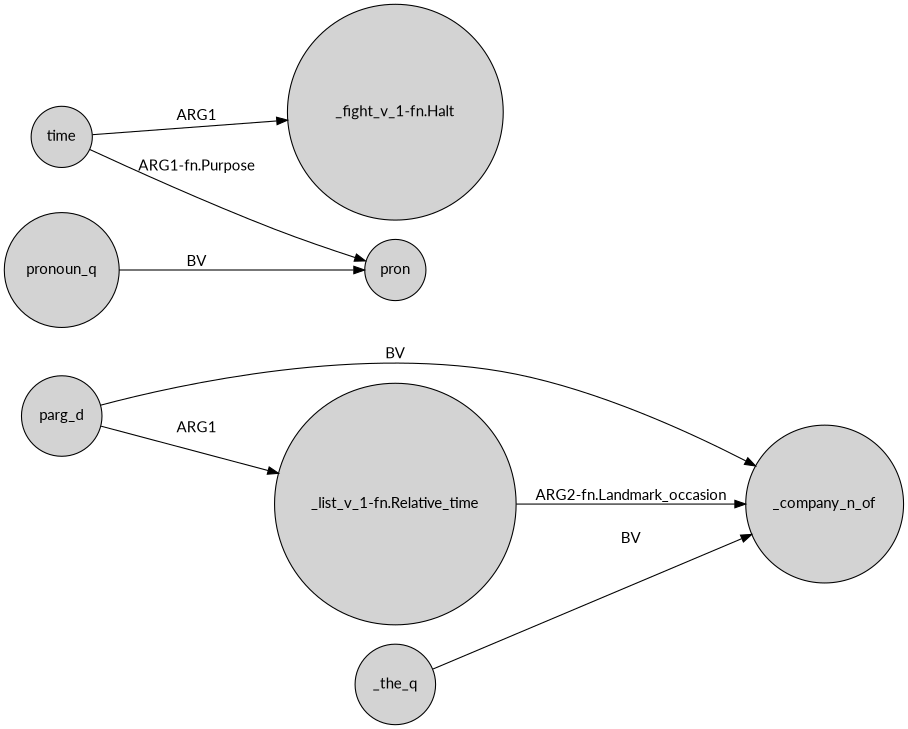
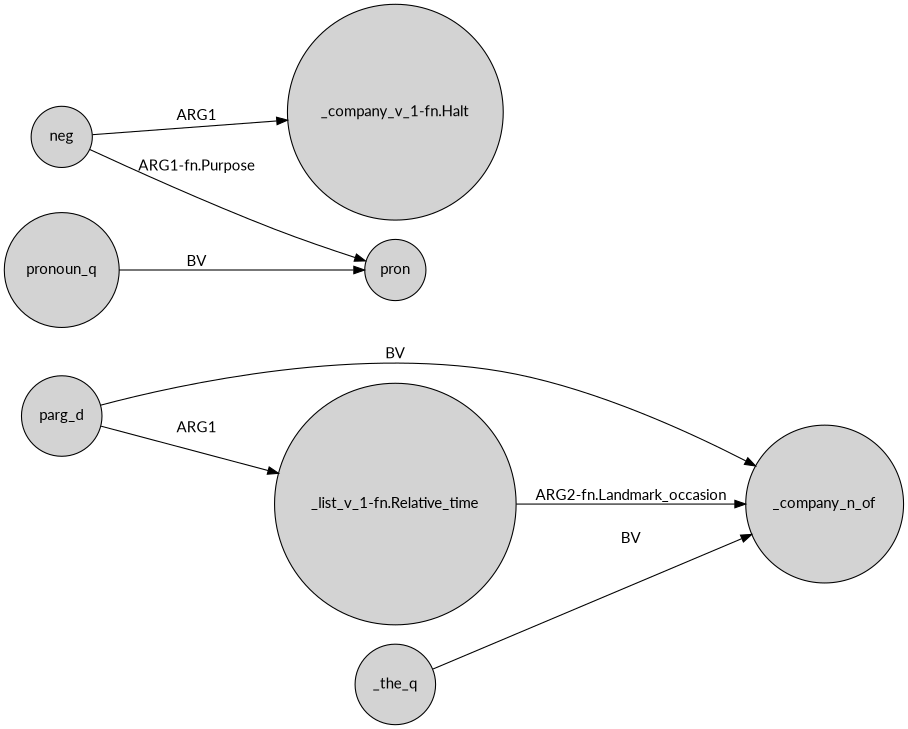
node "_fight_v_1-fn.Halt": label "_fight_v_1-fn.Halt" -> "_company_v_1-fn.Halt"
node "time": label "time" -> "neg"
